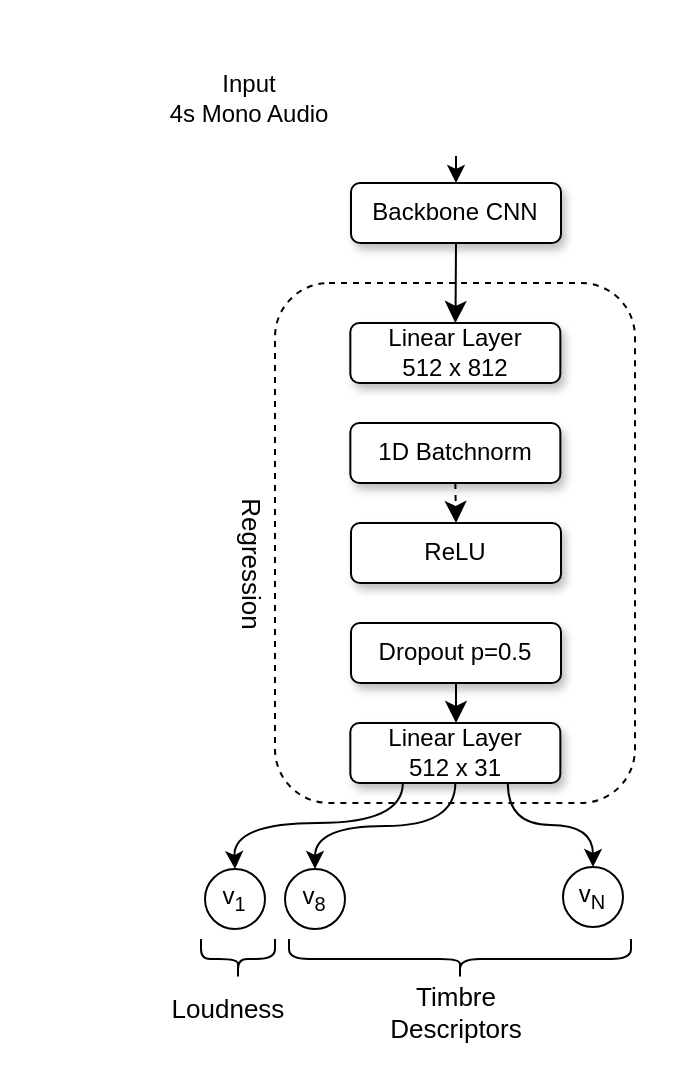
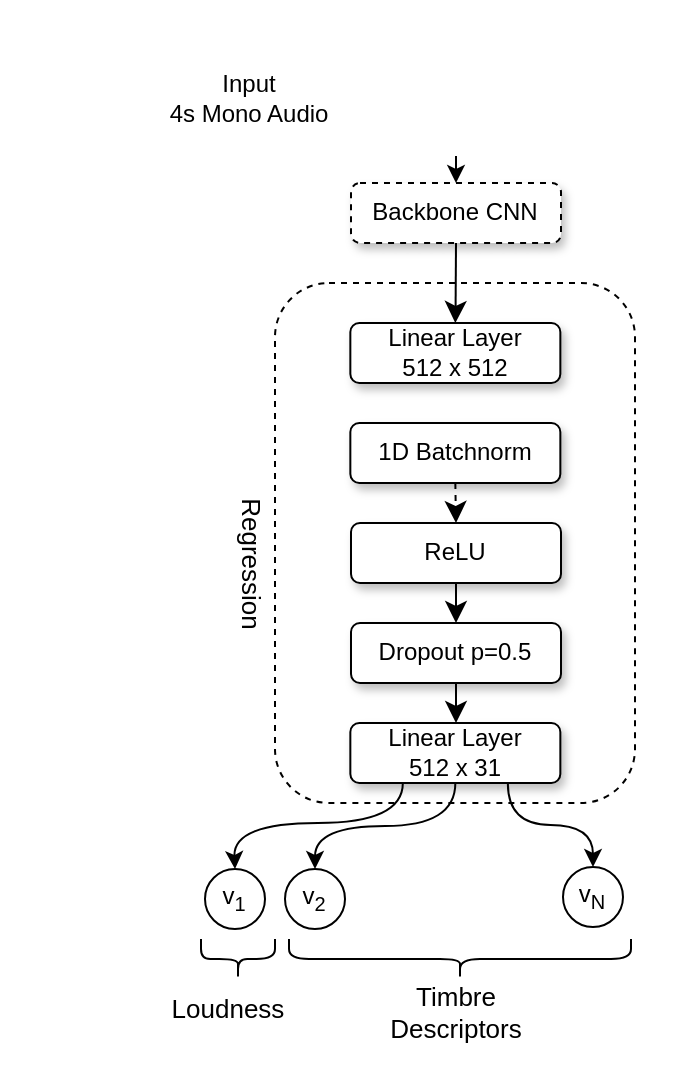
node "Backbone CNN": style solid -> dashed
node "Linear Layer 512 x 812": label "Linear Layer 512 x 812" -> "Linear Layer 512 x 512"
edge "ReLU" -> "Dropout p=0.5": added
node "v8": label "v8" -> "v2"
